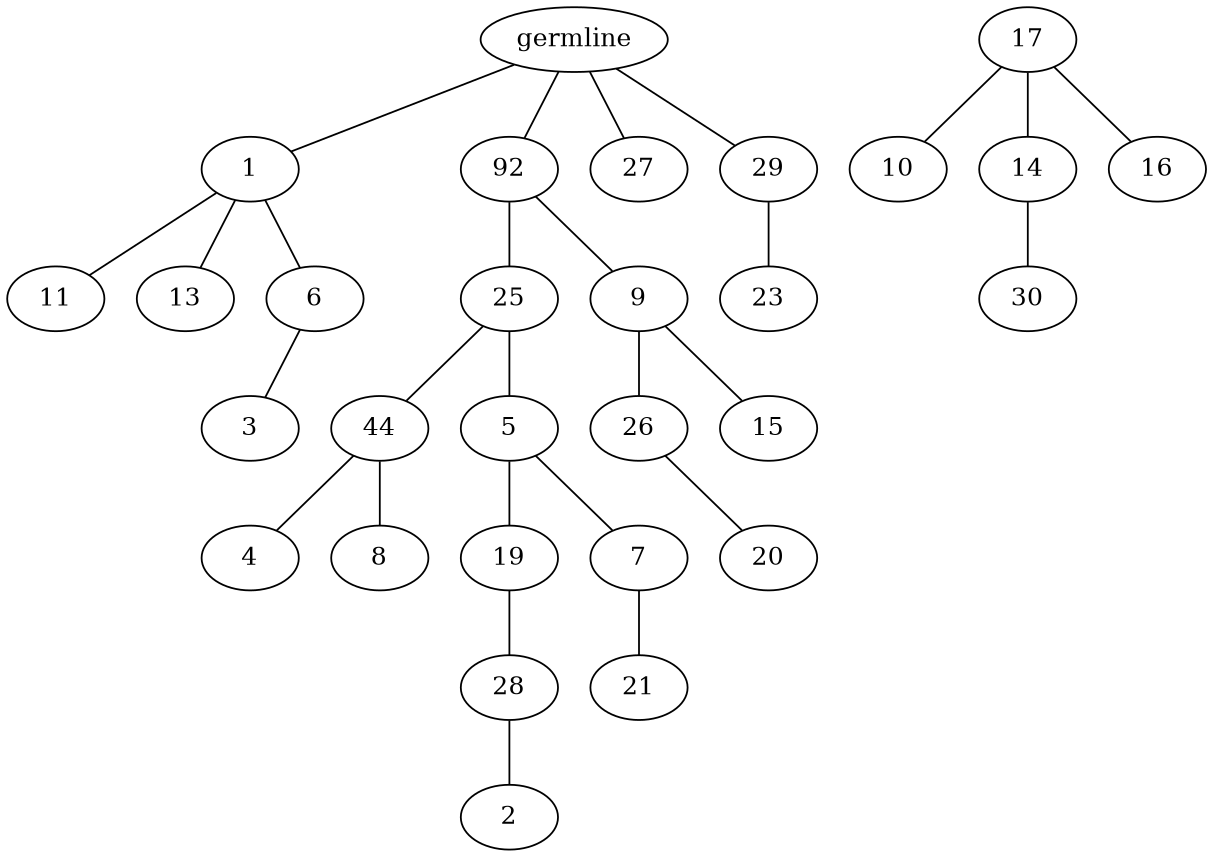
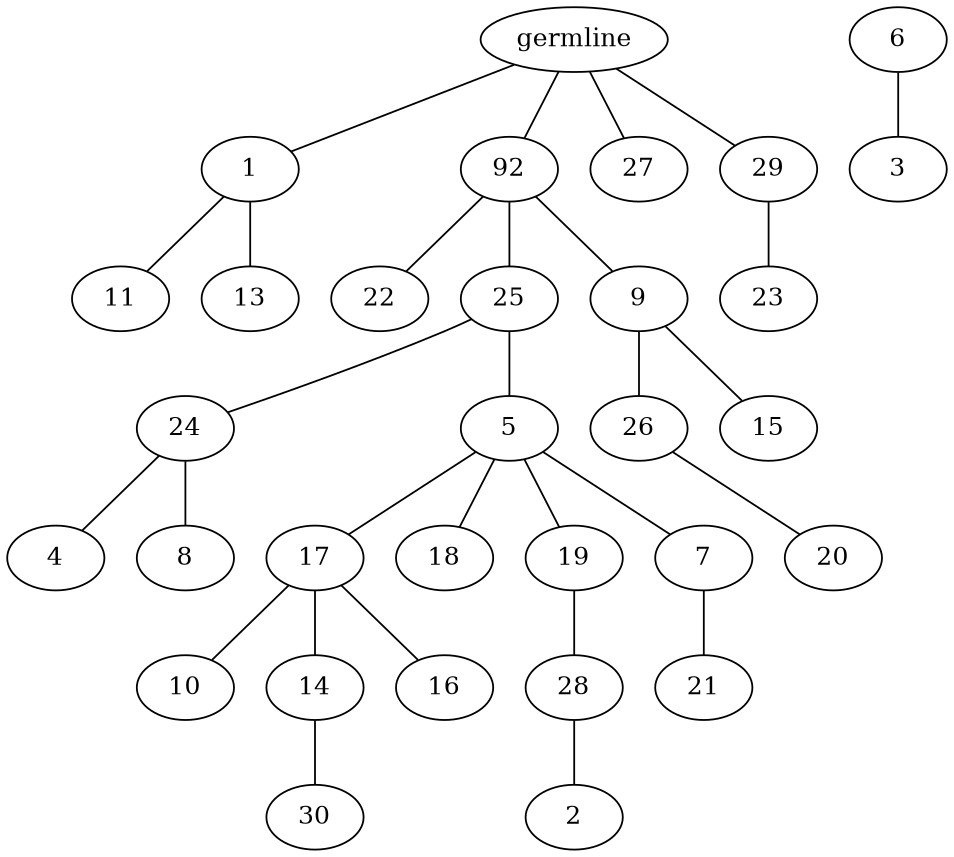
edge "1" -- "6": removed
node "22": added
node "44": label "44" -> "24"
edge "5" -- "17": added
node "18": added
